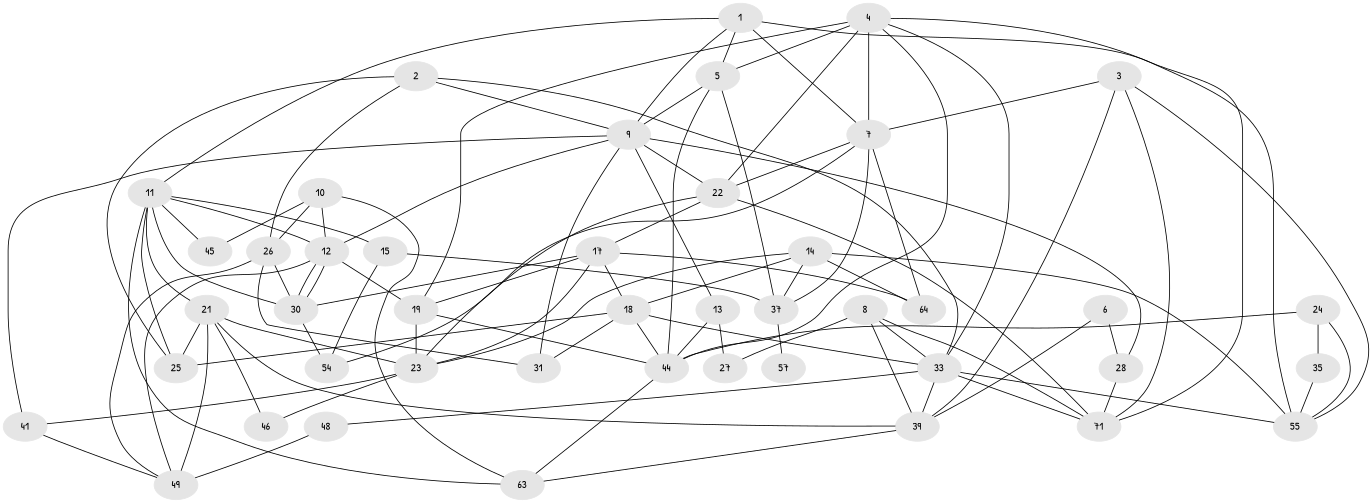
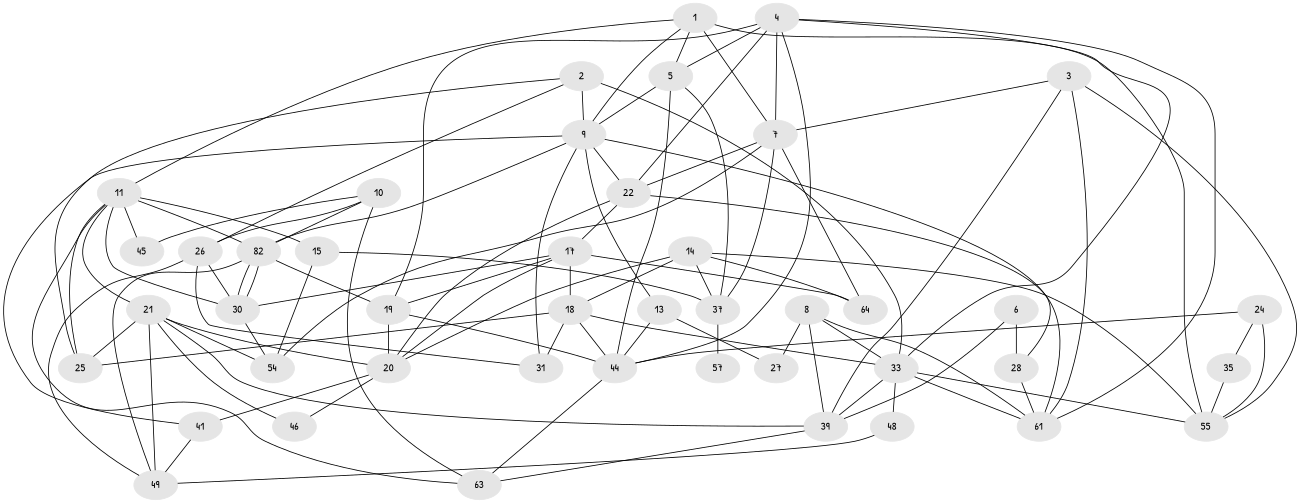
node "12": label "12" -> "82"
edge "21" -- "54": added
node "23": label "23" -> "20"
node "71": label "71" -> "61"
